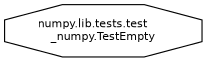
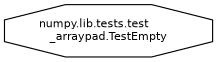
node "numpy.lib.tests.test _numpy.TestEmpty": label "numpy.lib.tests.test _numpy.TestEmpty" -> "numpy.lib.tests.test _arraypad.TestEmpty"
